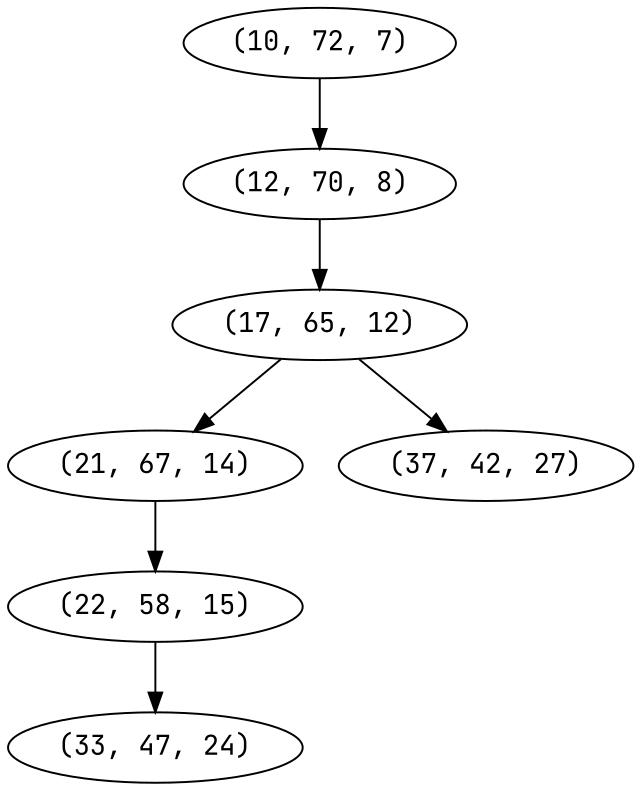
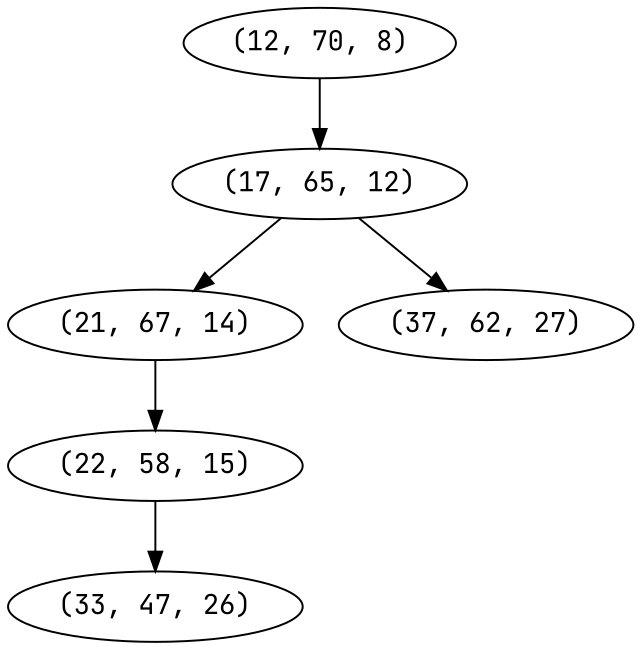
node "(10, 72, 7)": removed
node "(37, 42, 27)": label "(37, 42, 27)" -> "(37, 62, 27)"
node "(33, 47, 24)": label "(33, 47, 24)" -> "(33, 47, 26)"
